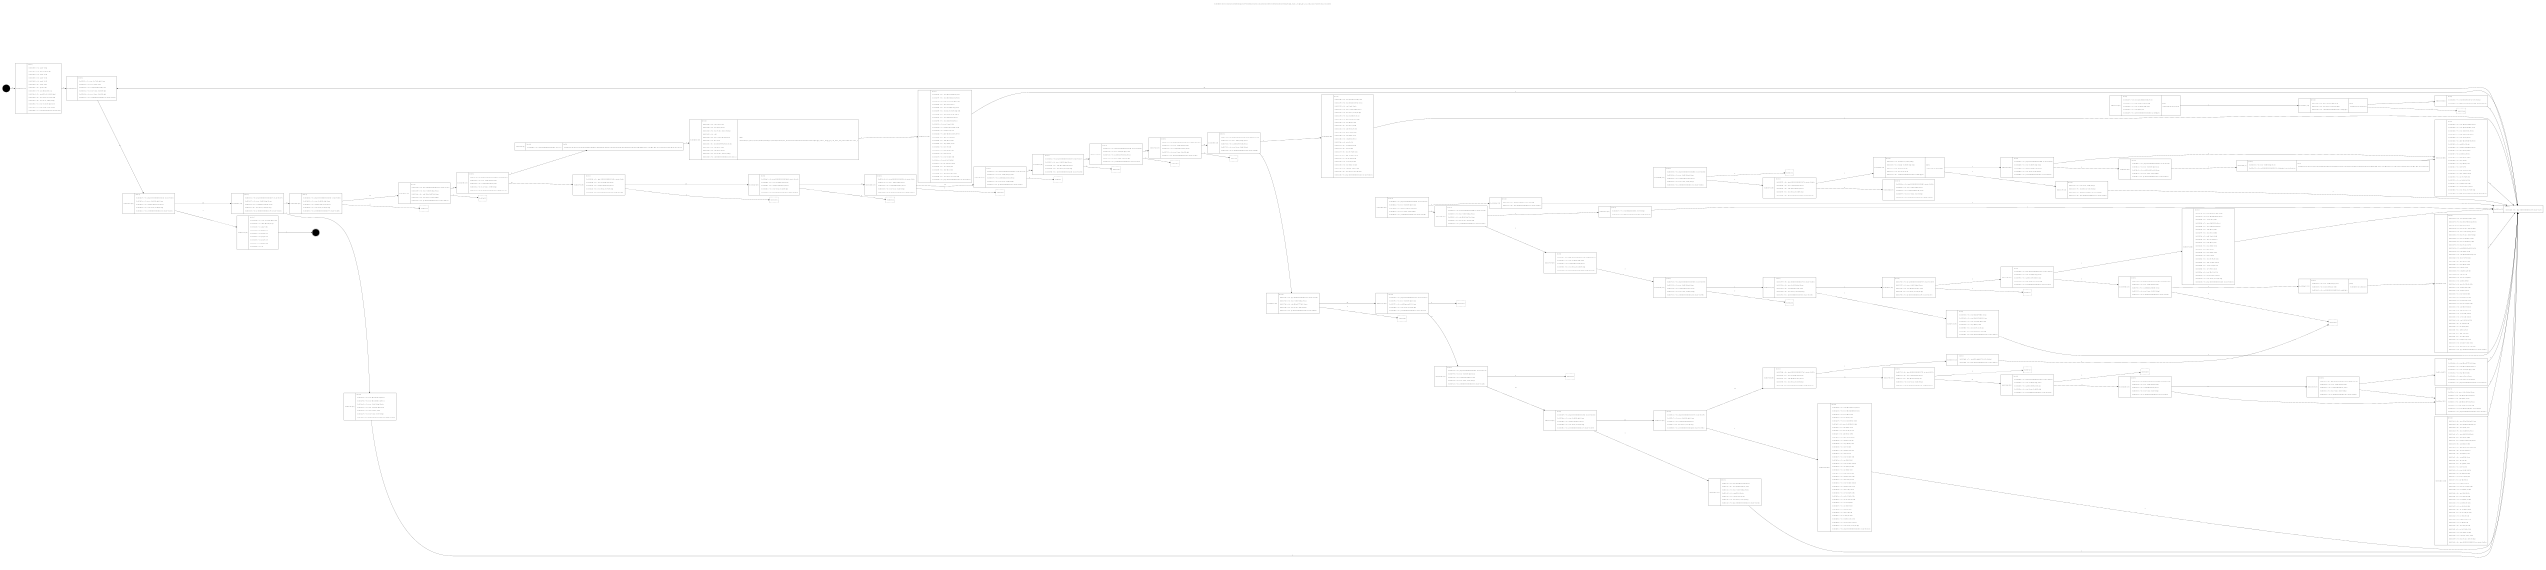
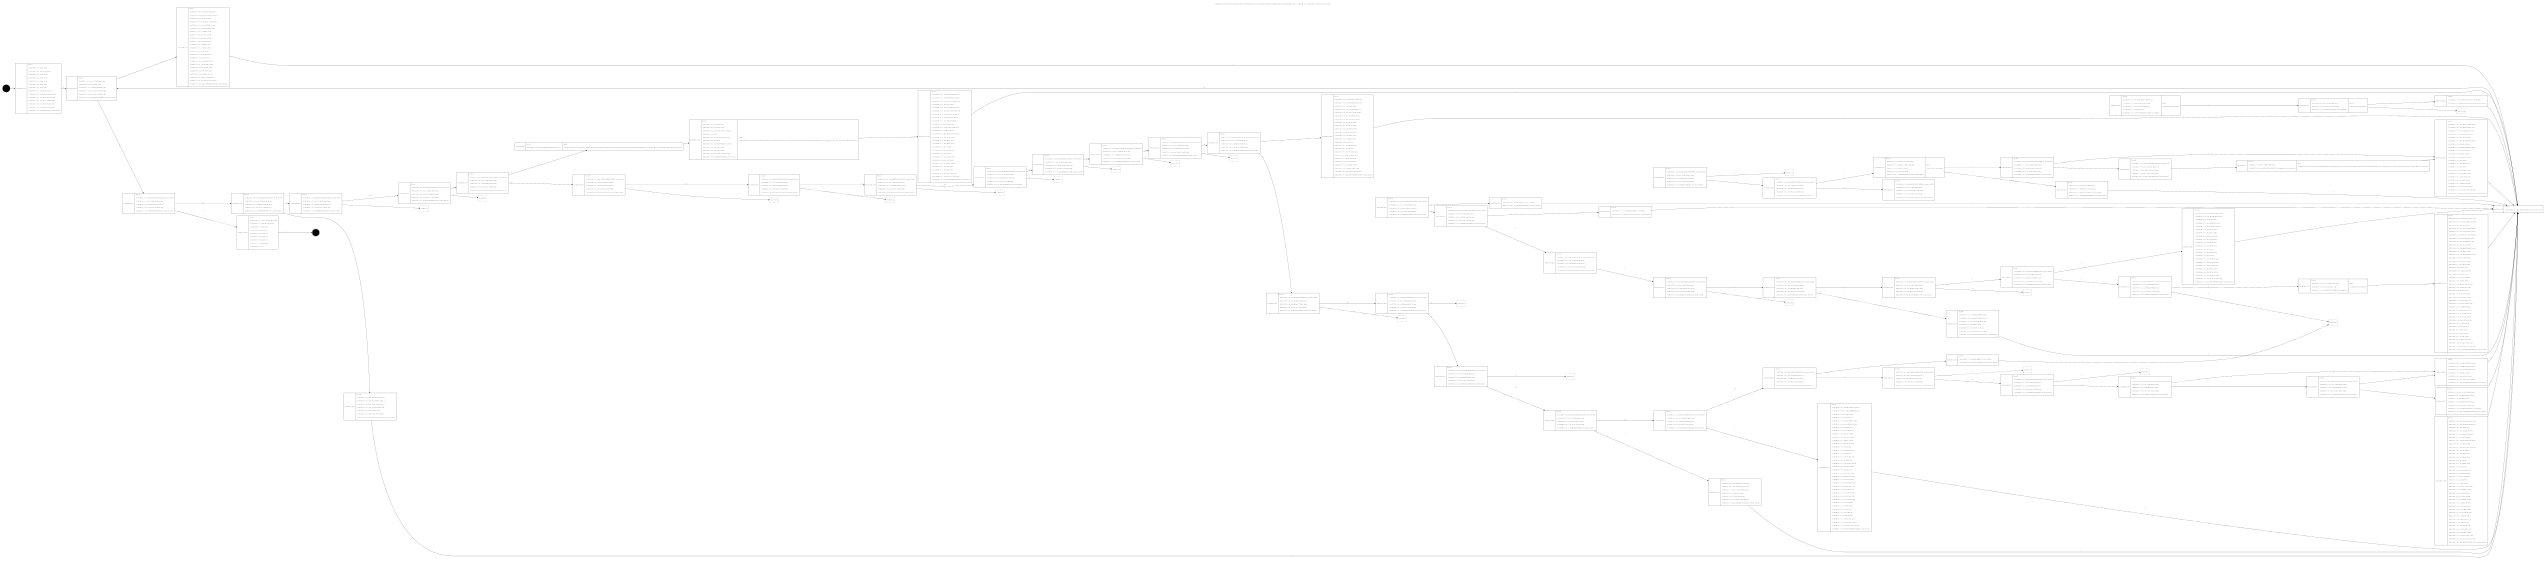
node "0x4020cd [90]": added
edge "0x401826 [25]" -> "0x401def [31]": now "0x401826 [25]" -> "0x401c4d [27]"
